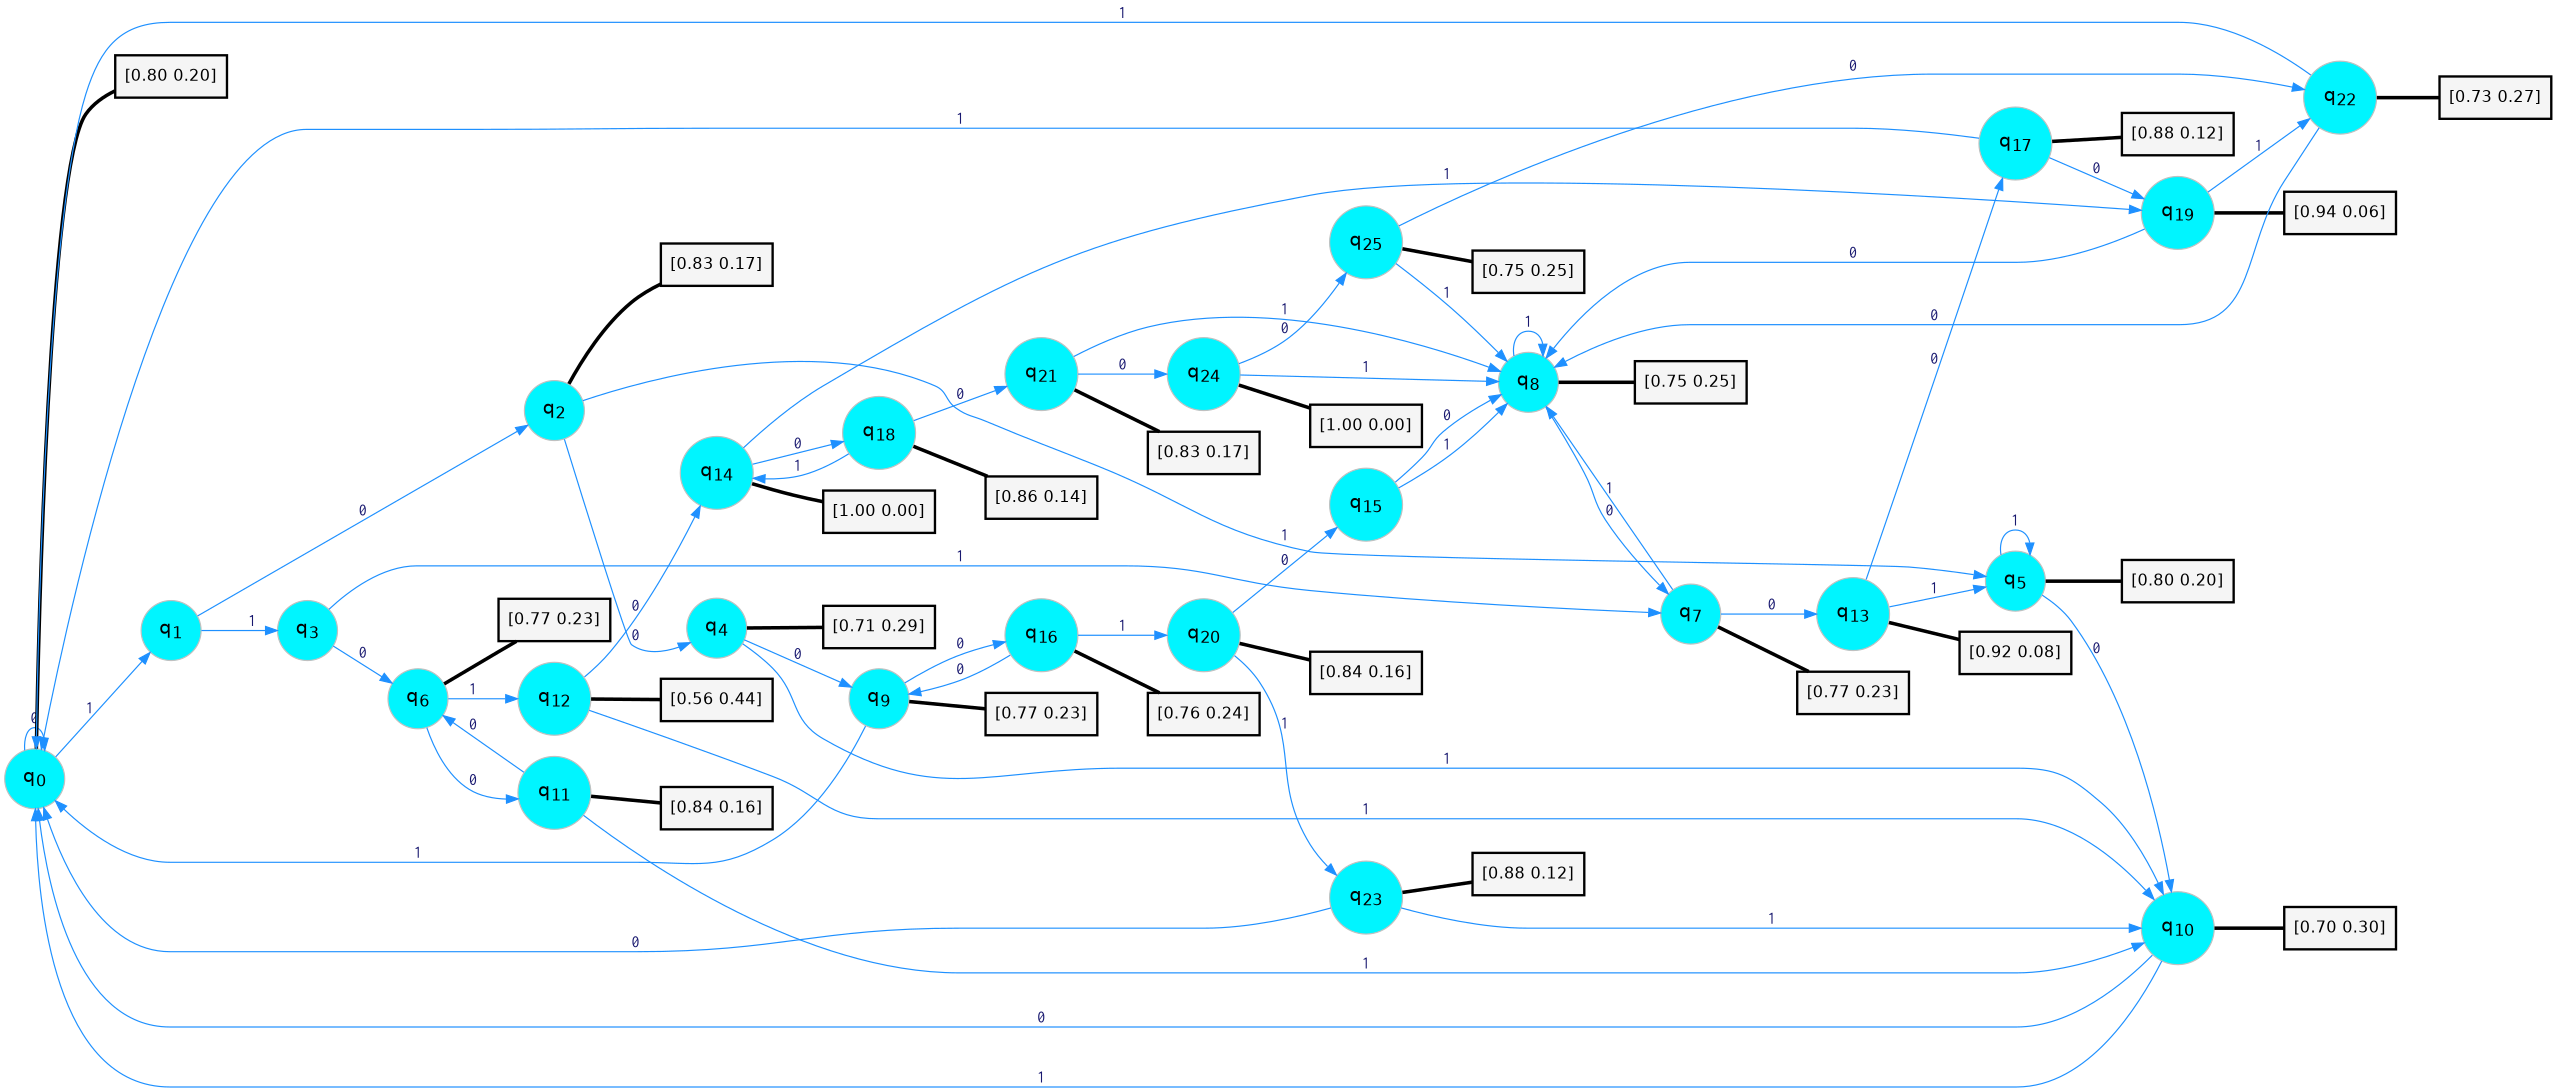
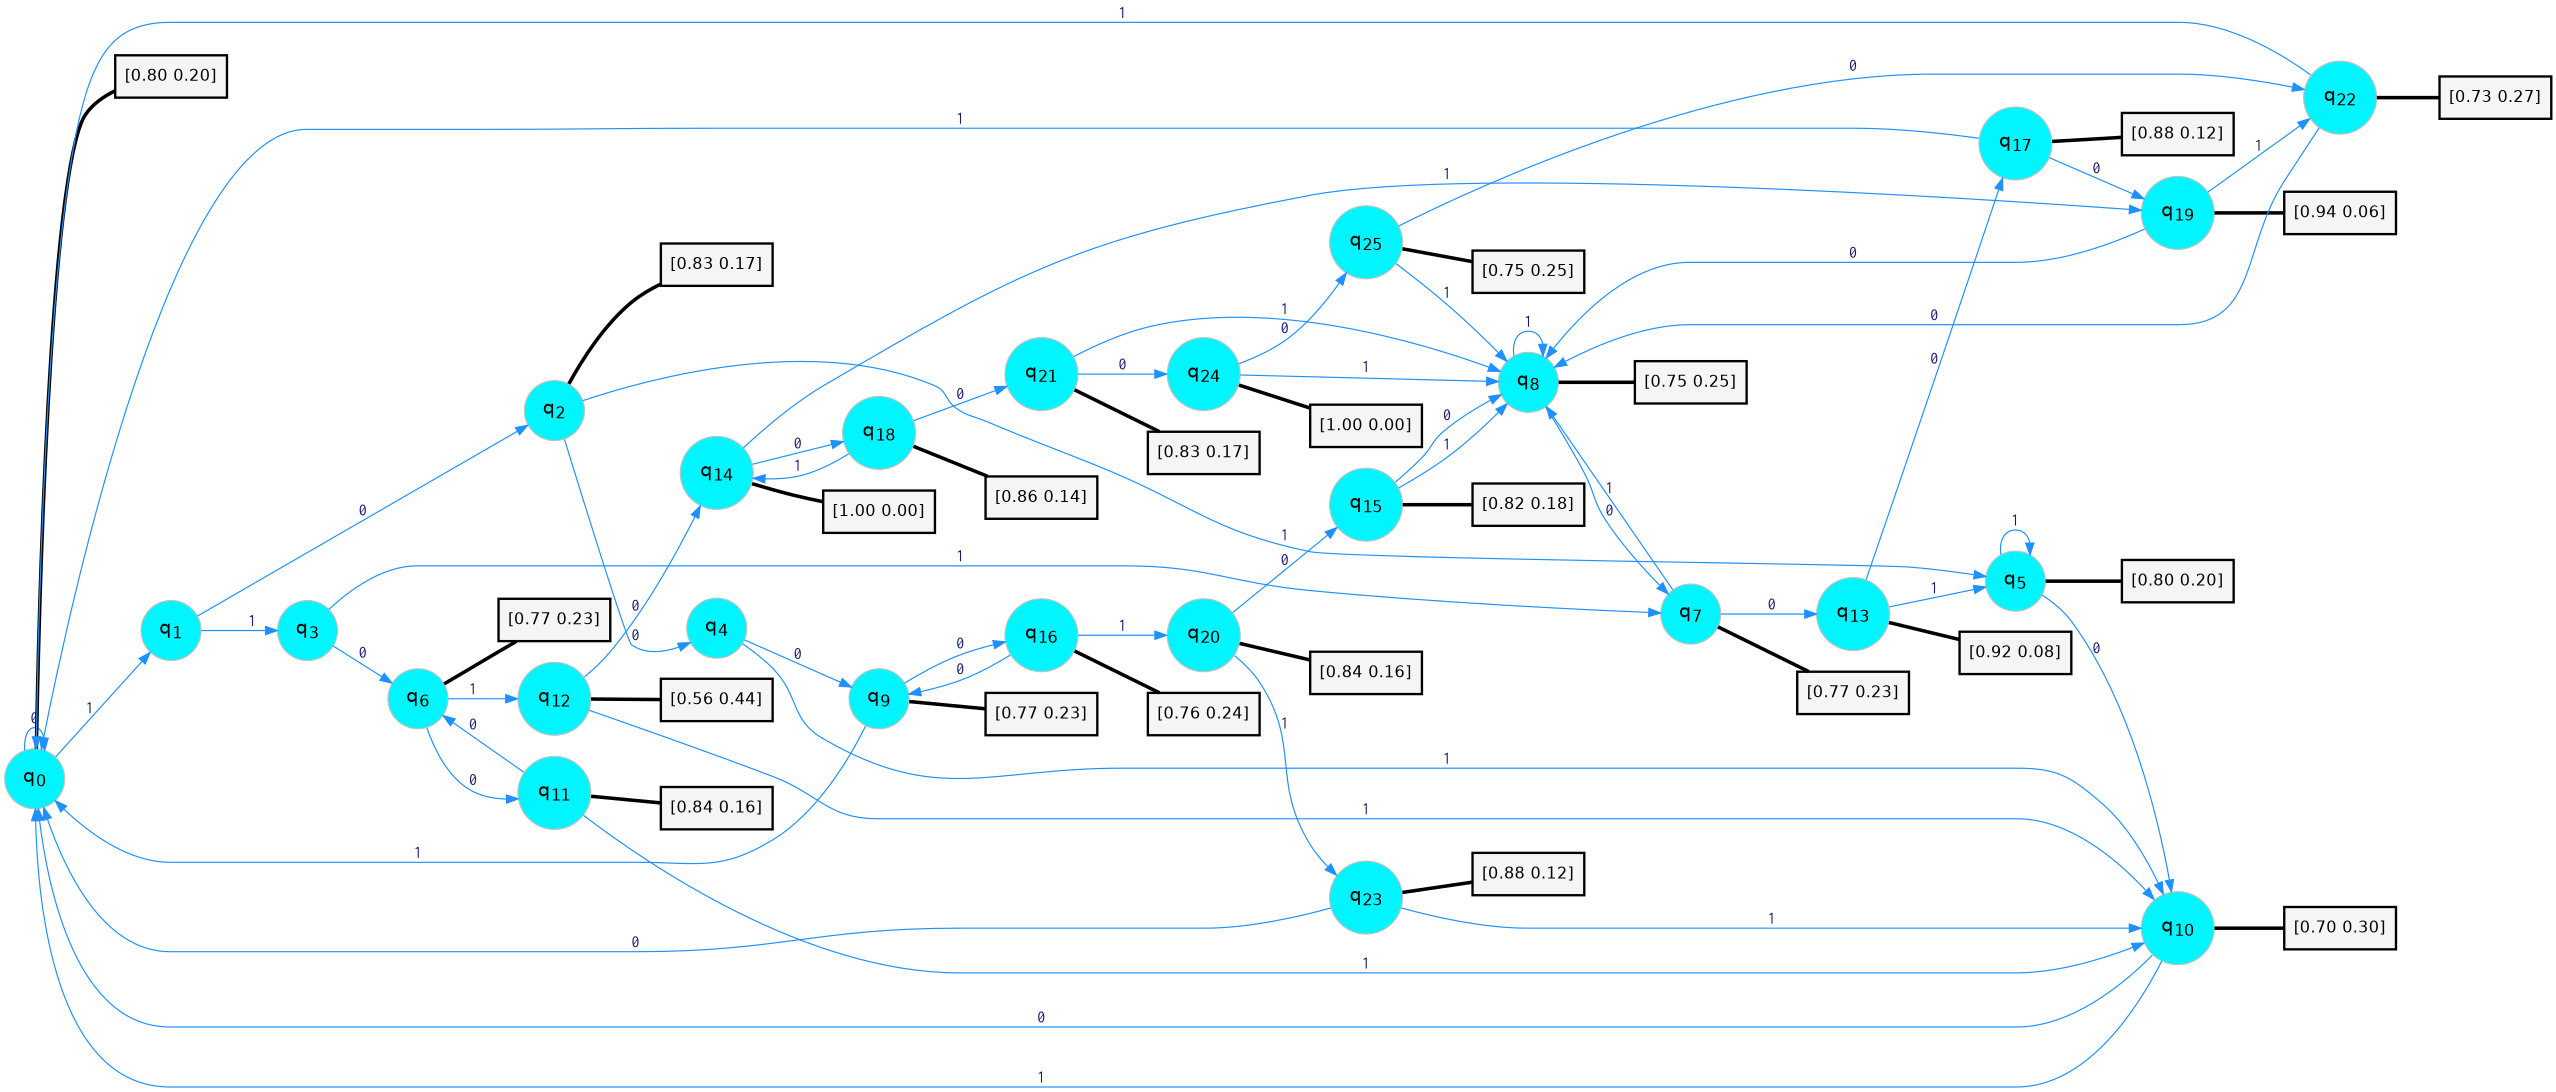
node "[0.82 0.18]": added
node "[0.71 0.29]": removed
